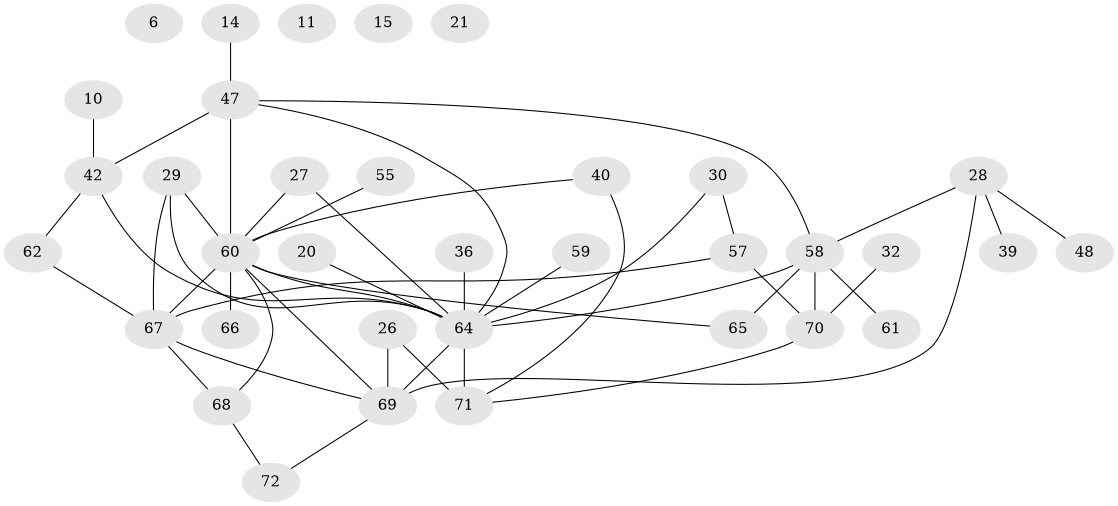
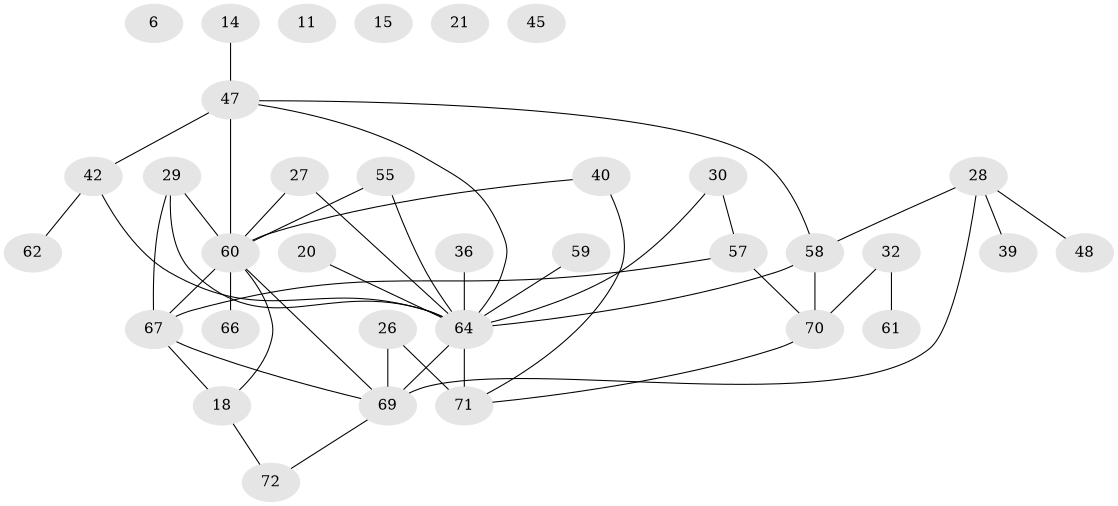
node "45": added
node "10": removed
edge "58" -- "61": now "32" -- "61"
edge "62" -- "67": removed
edge "60" -- "64": now "55" -- "64"
node "65": removed
node "68": label "68" -> "18"
